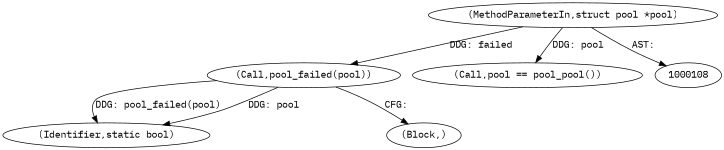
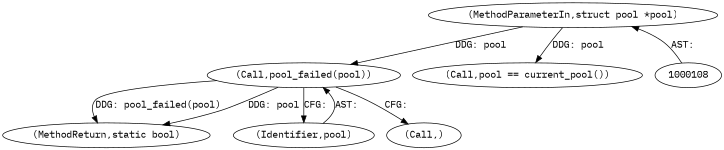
edge "(MethodParameterIn,struct pool *pool)" -> "(Call,pool_failed(pool))": label "DDG: failed" -> "DDG: pool"
edge "(MethodParameterIn,struct pool *pool)" -> "1000108": reversed
node "(Call,pool == pool_pool())": label "(Call,pool == pool_pool())" -> "(Call,pool == current_pool())"
node "(Identifier,static bool)": label "(Identifier,static bool)" -> "(MethodReturn,static bool)"
node "(Identifier,pool)": added
node "(Block,)": label "(Block,)" -> "(Call,)"
